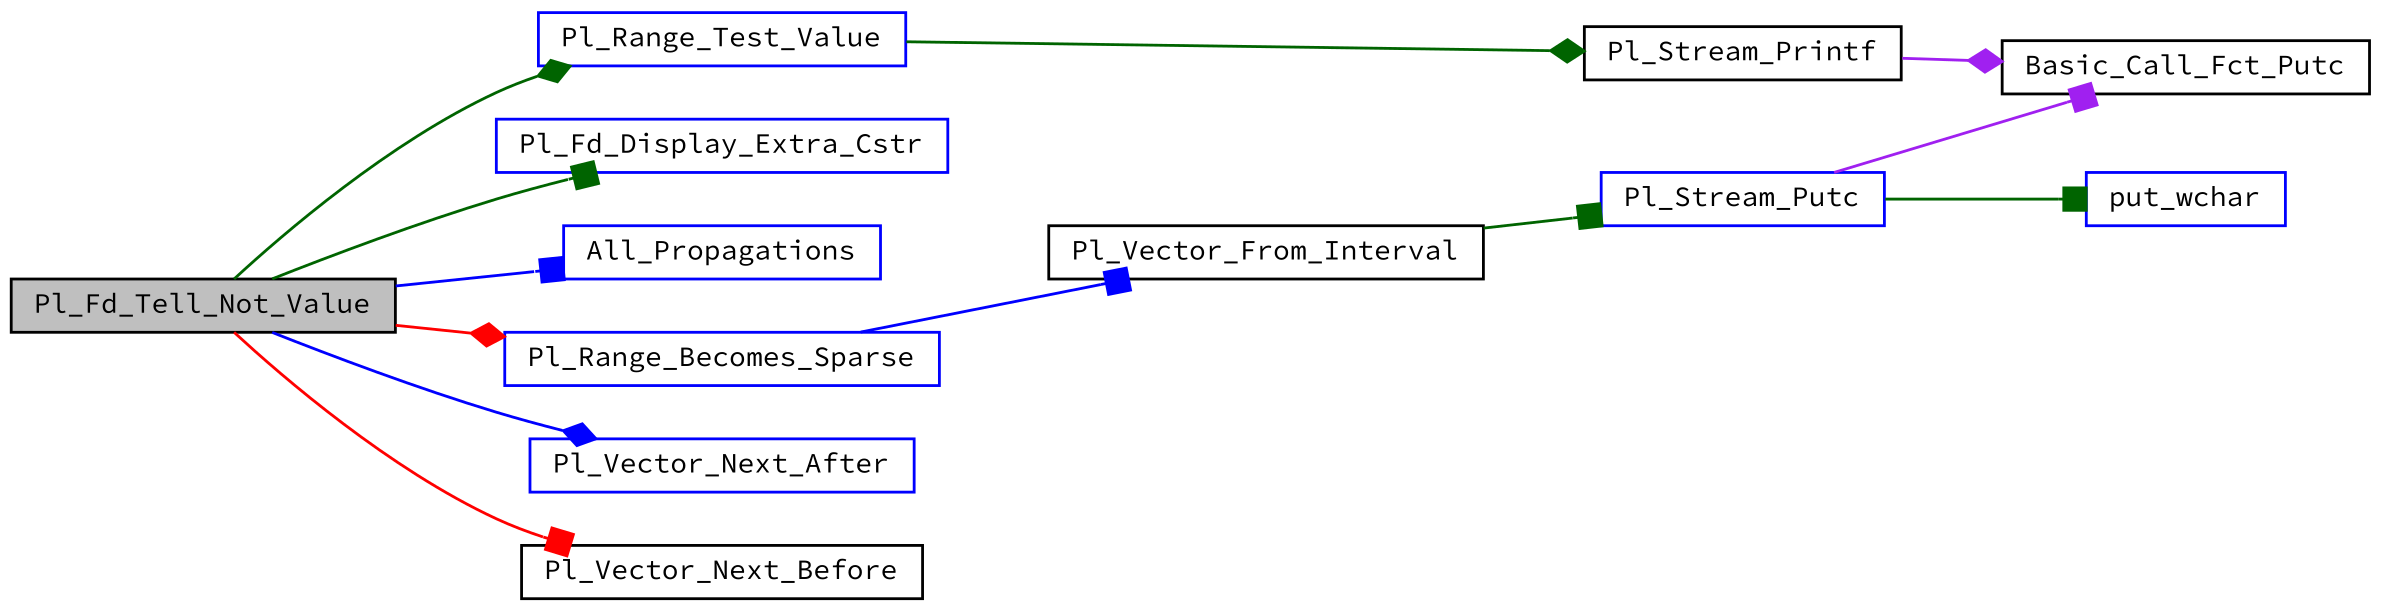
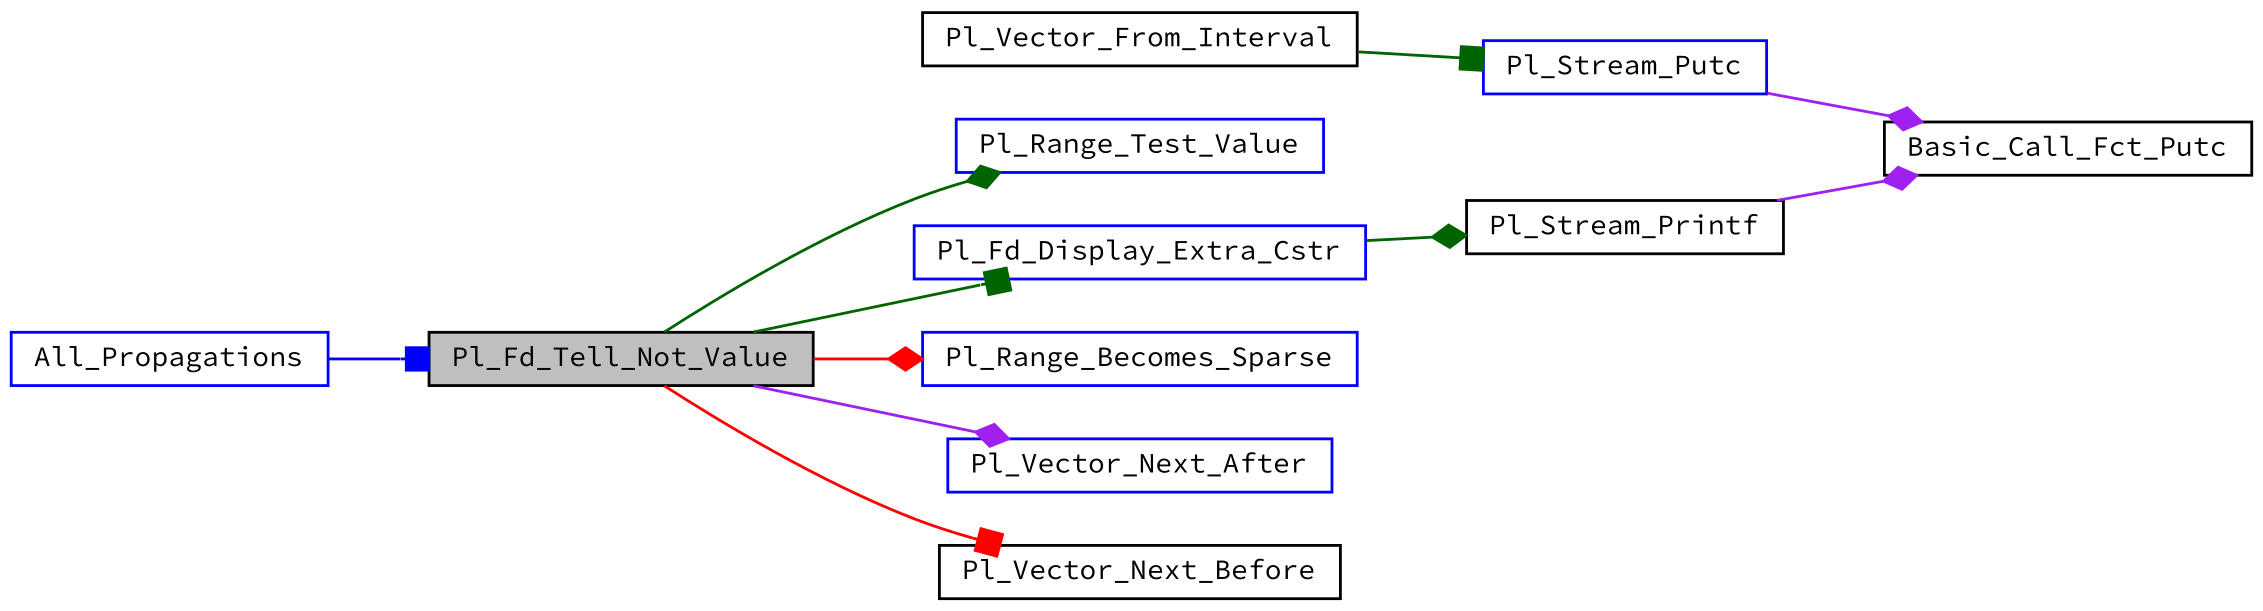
edge "Pl_Range_Test_Value" -> "Pl_Stream_Printf": now "Pl_Fd_Display_Extra_Cstr" -> "Pl_Stream_Printf"
edge "Pl_Stream_Putc" -> "Basic_Call_Fct_Putc": arrowhead box -> diamond
node "put_wchar": removed
edge "Pl_Fd_Tell_Not_Value" -> "All_Propagations": reversed
edge "Pl_Range_Becomes_Sparse" -> "Pl_Vector_From_Interval": removed
edge "Pl_Fd_Tell_Not_Value" -> "Pl_Vector_Next_After": color blue -> purple
